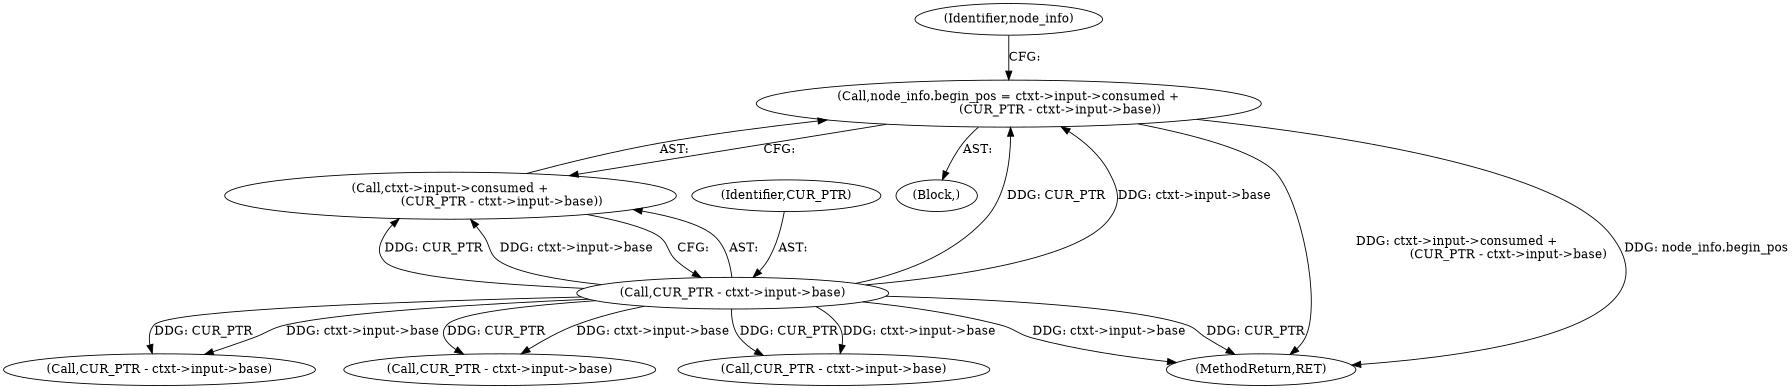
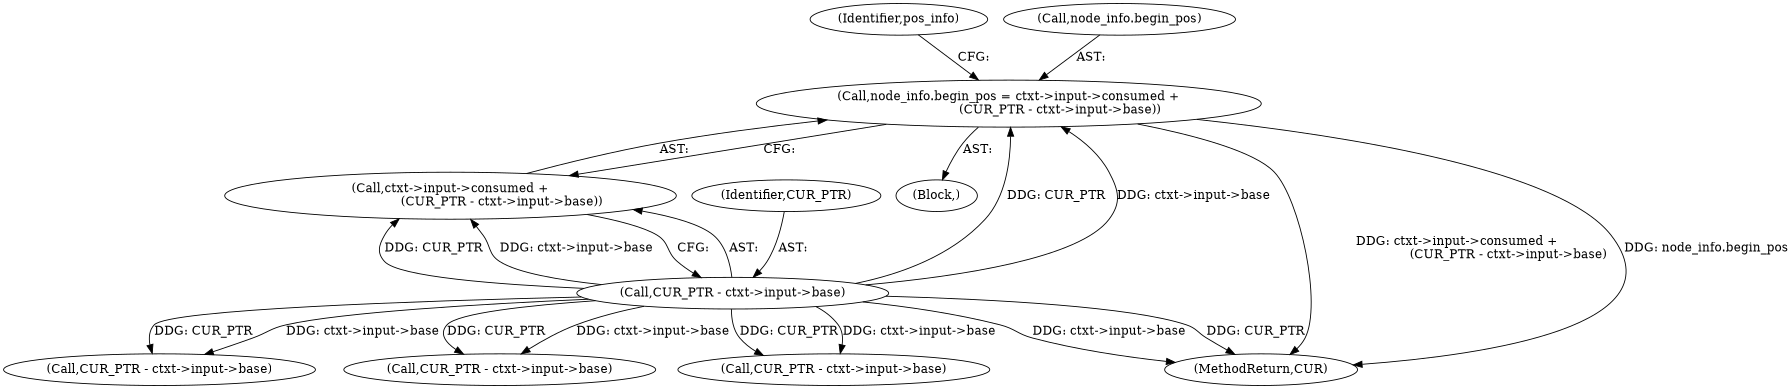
node "(Identifier,node_info)": label "(Identifier,node_info)" -> "(Identifier,pos_info)"
node "(Call,node_info.begin_pos)": added
node "(MethodReturn,RET)": label "(MethodReturn,RET)" -> "(MethodReturn,CUR)"
